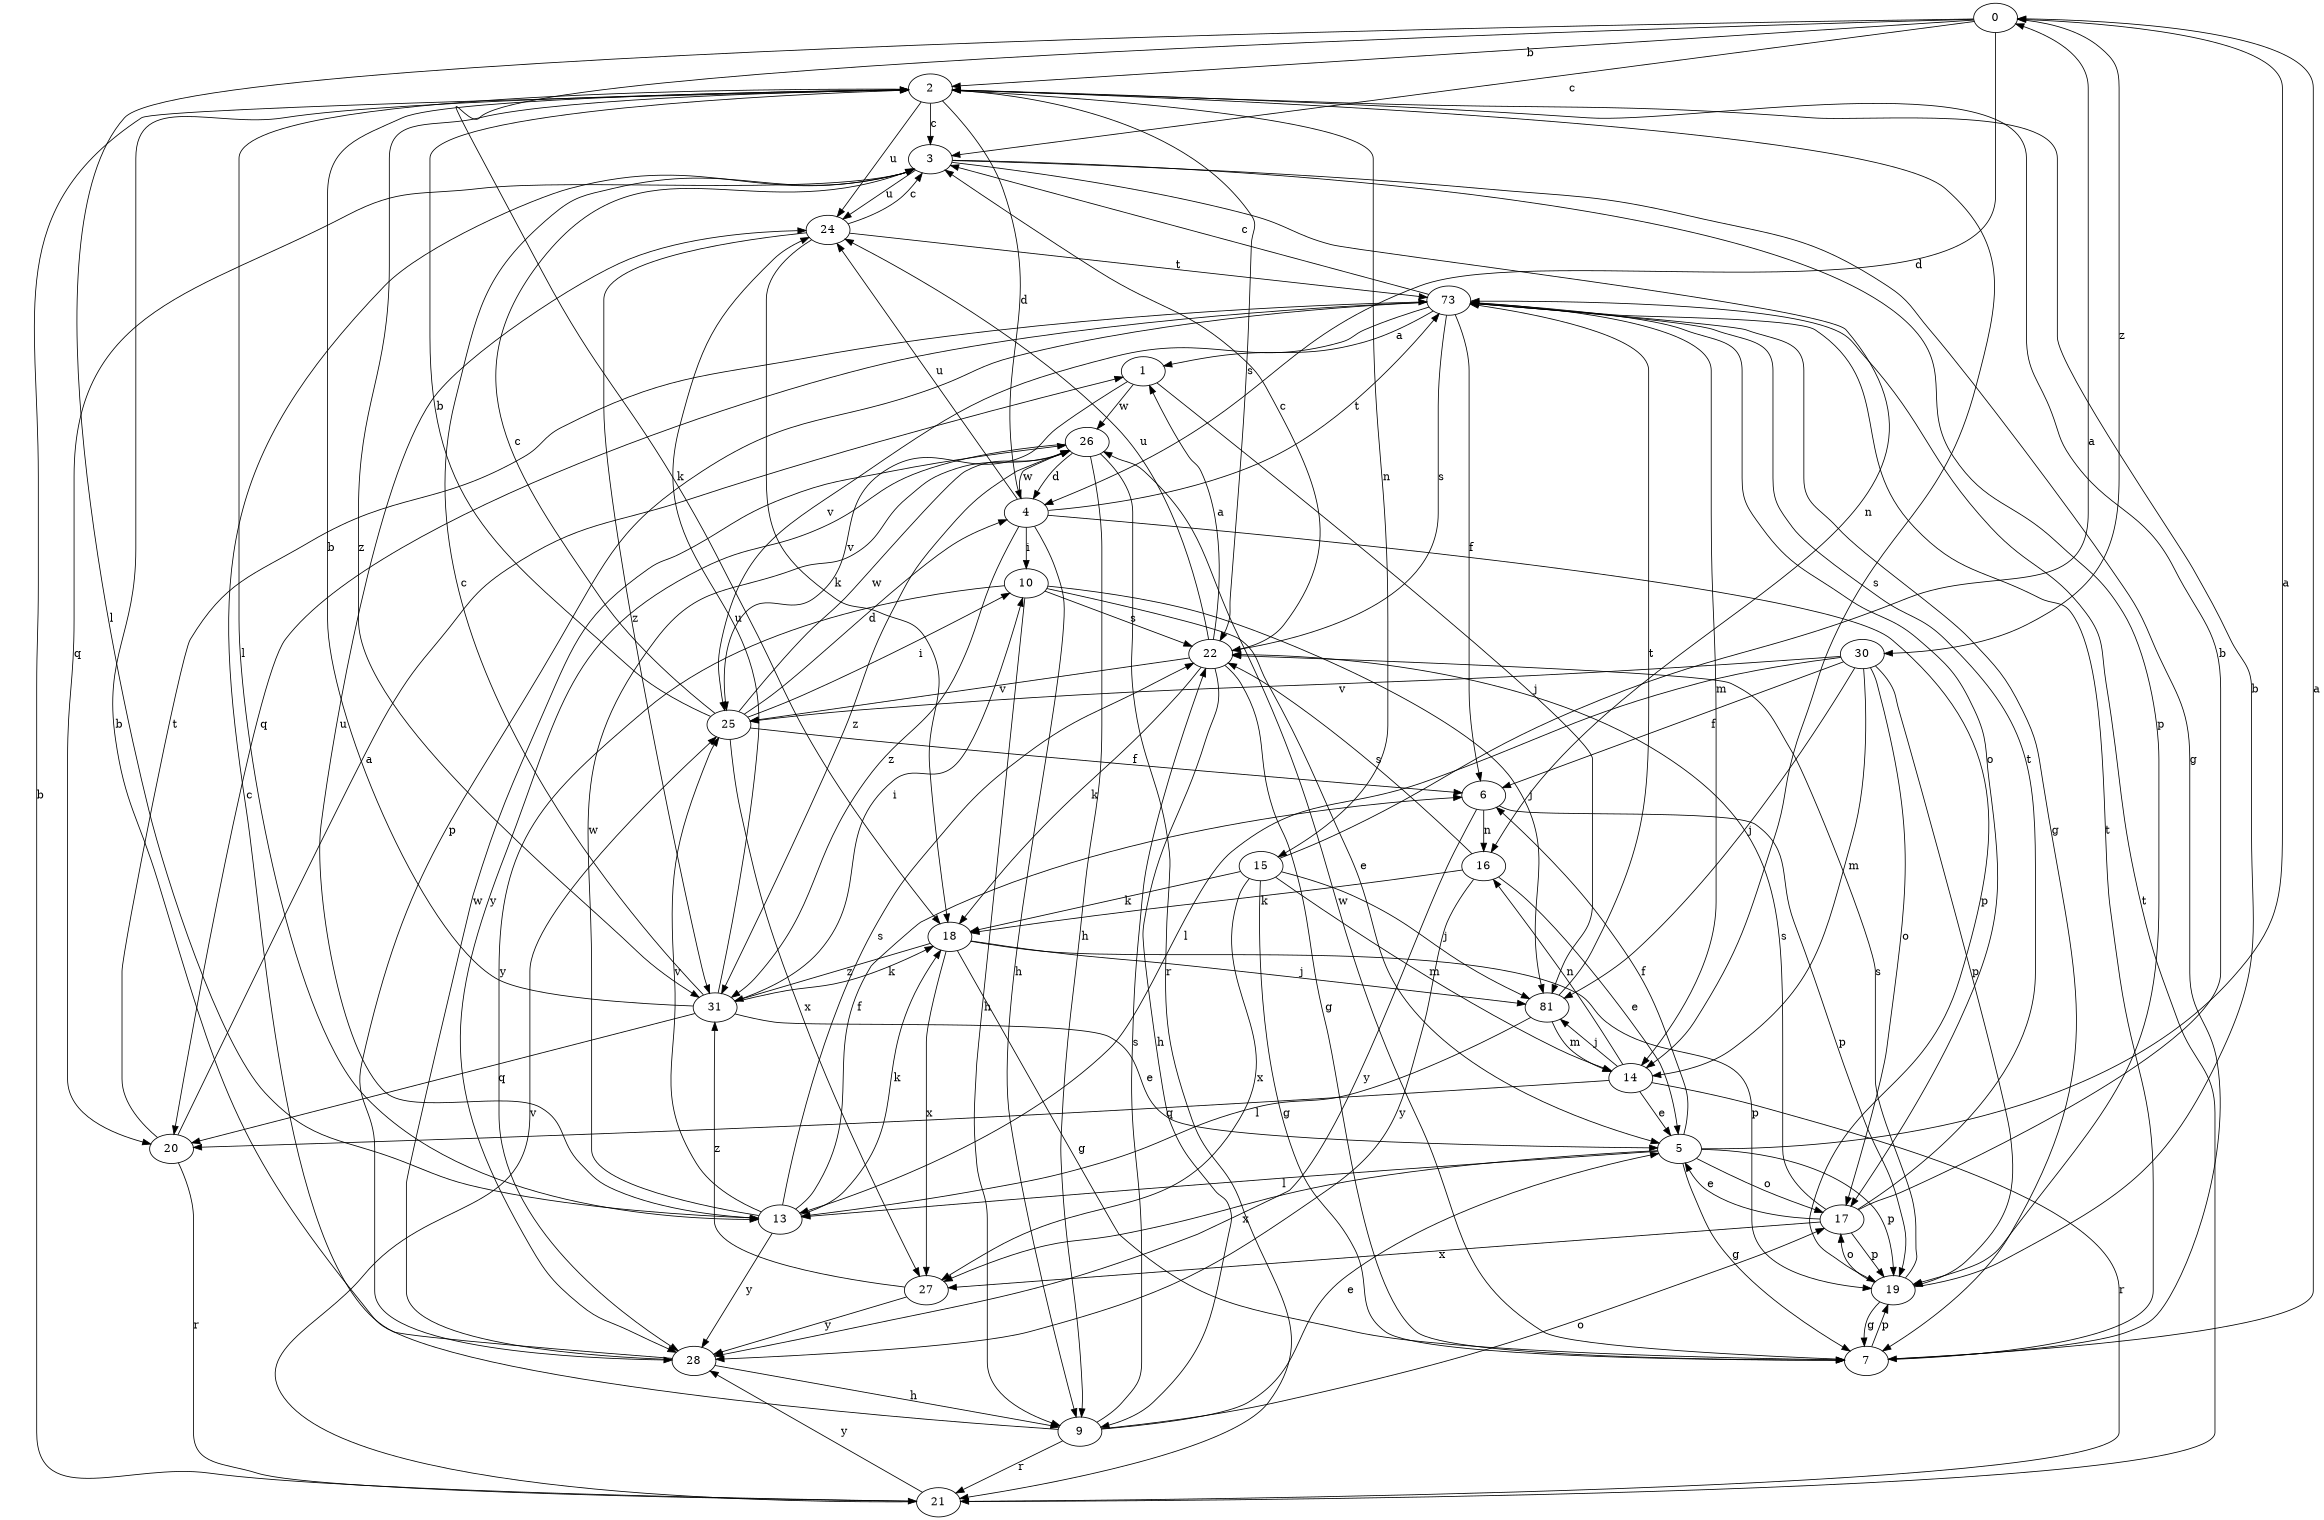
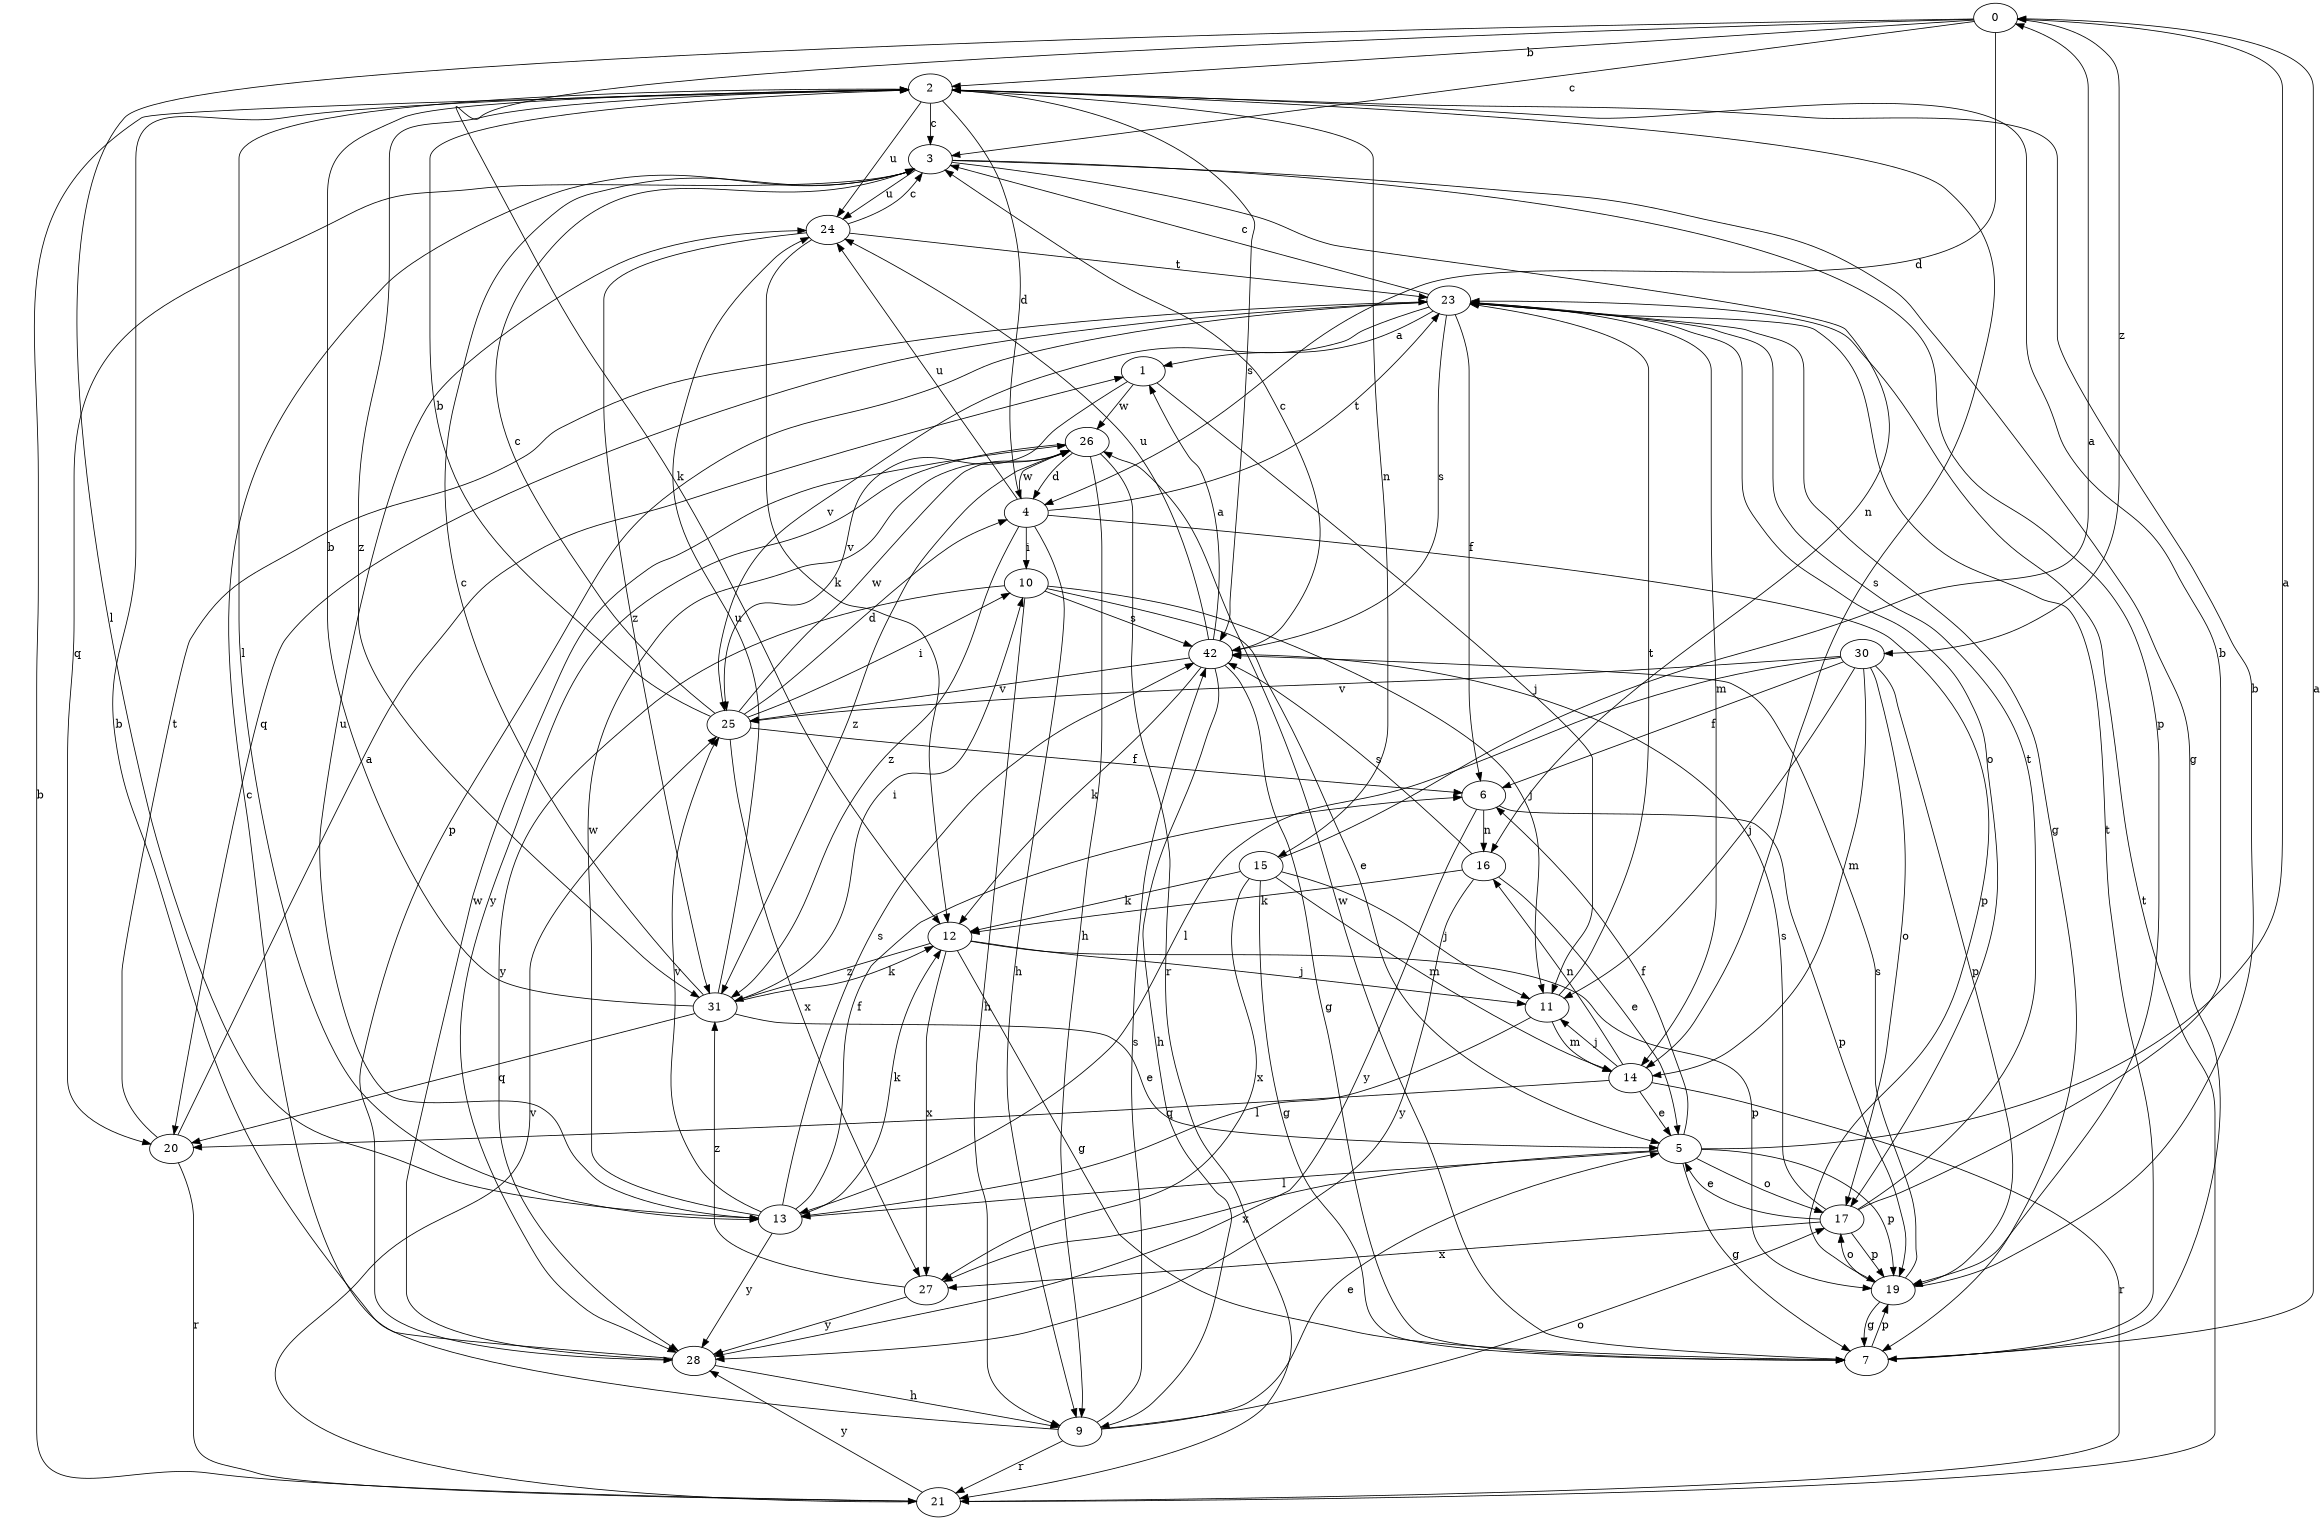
node "73": label "73" -> "23"
node "22": label "22" -> "42"
node "18": label "18" -> "12"
node "81": label "81" -> "11"
